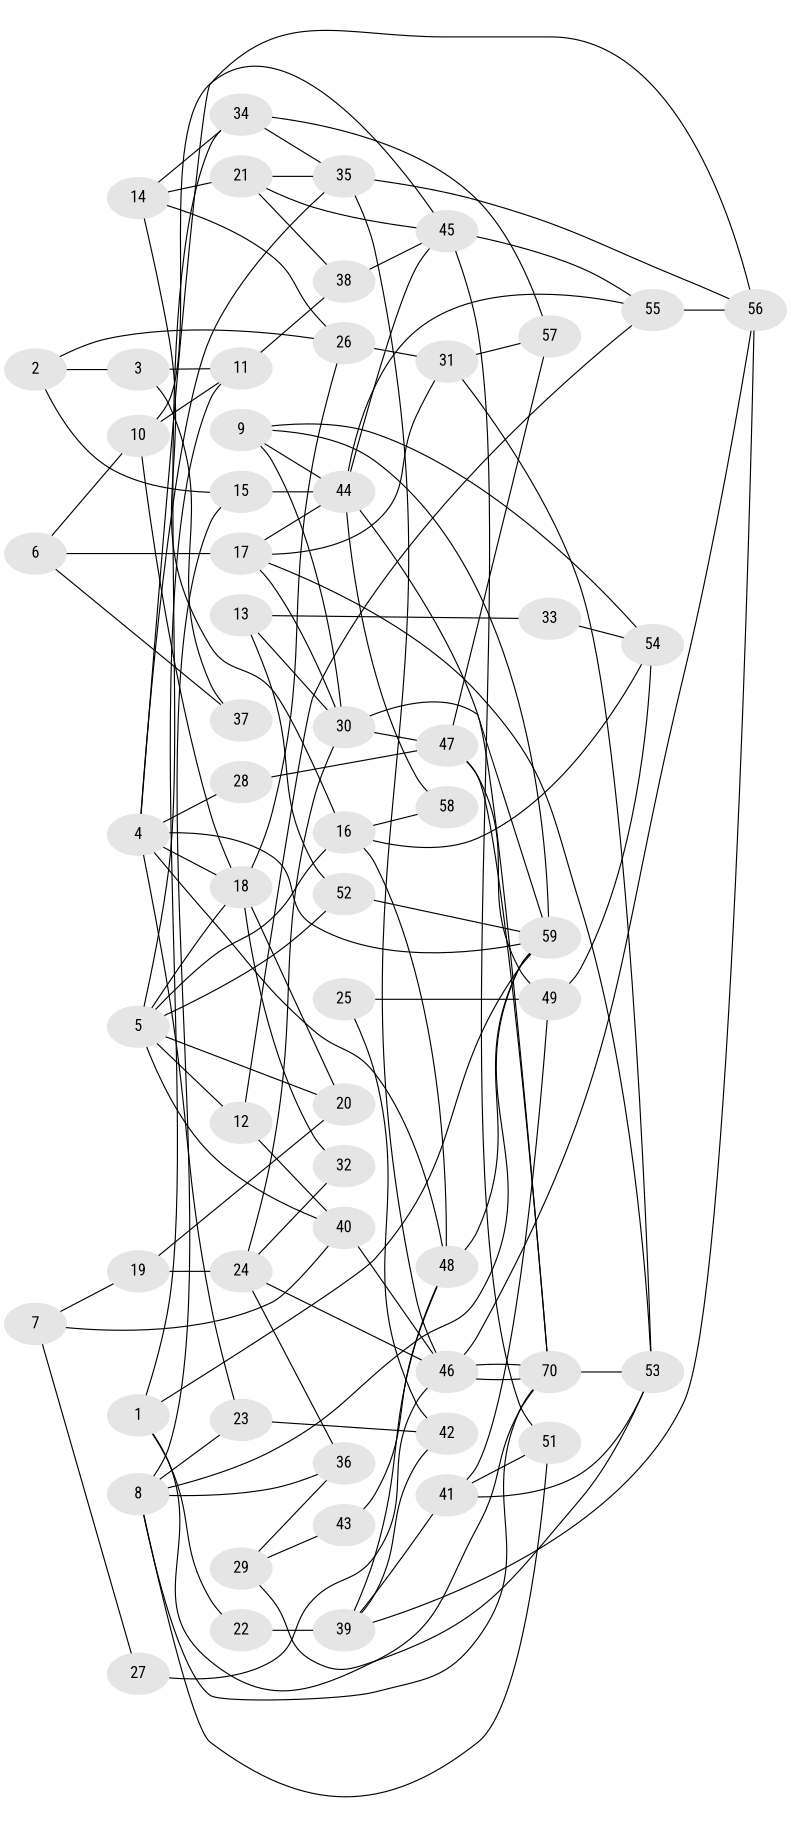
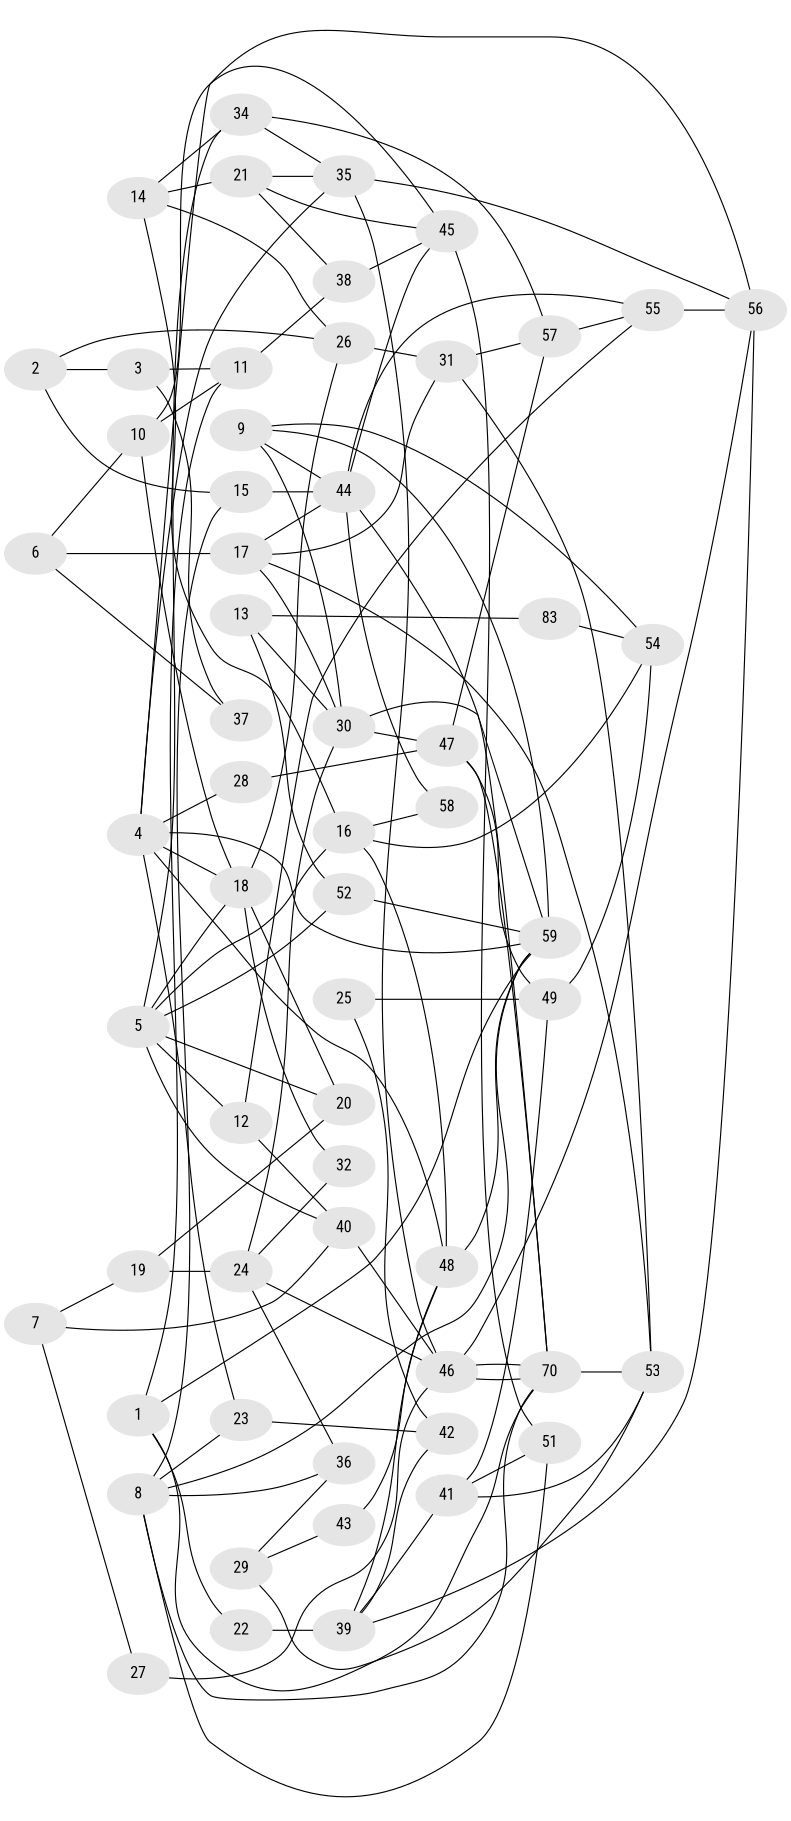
edge "45" -- "55": now "57" -- "55"
node "33": label "33" -> "83"
